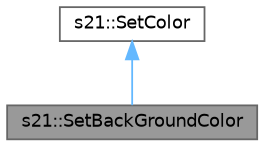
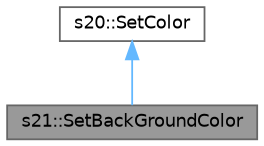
node "s21::SetColor": label "s21::SetColor" -> "s20::SetColor"
